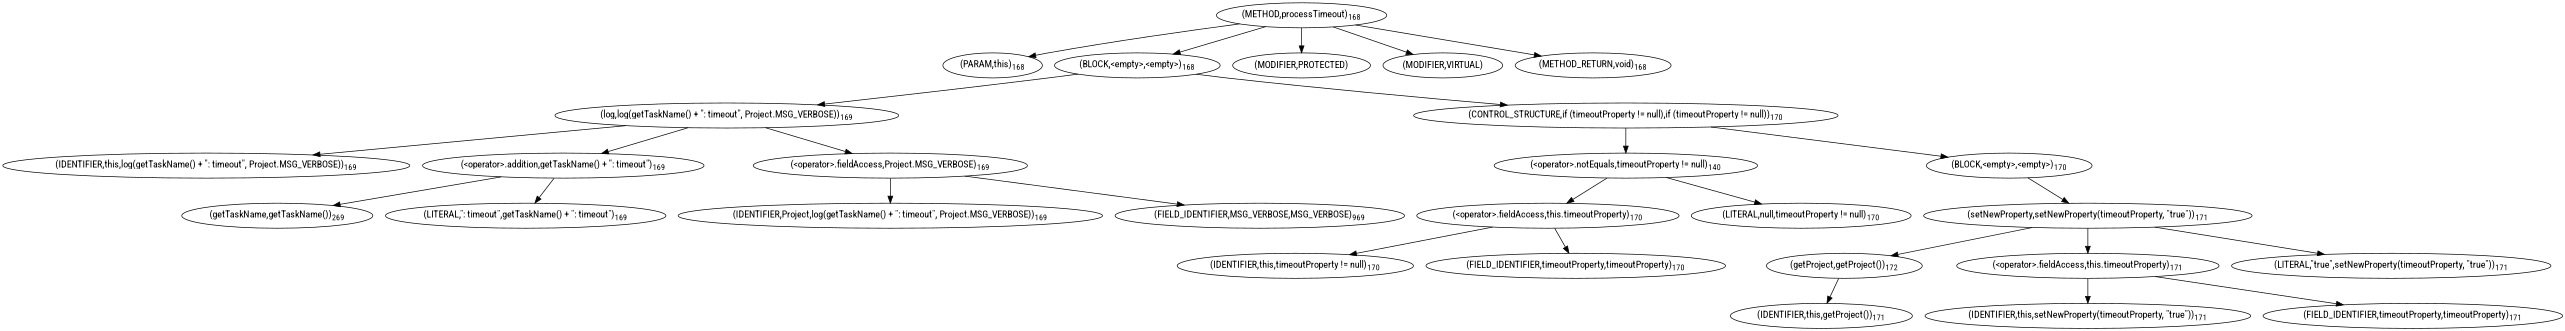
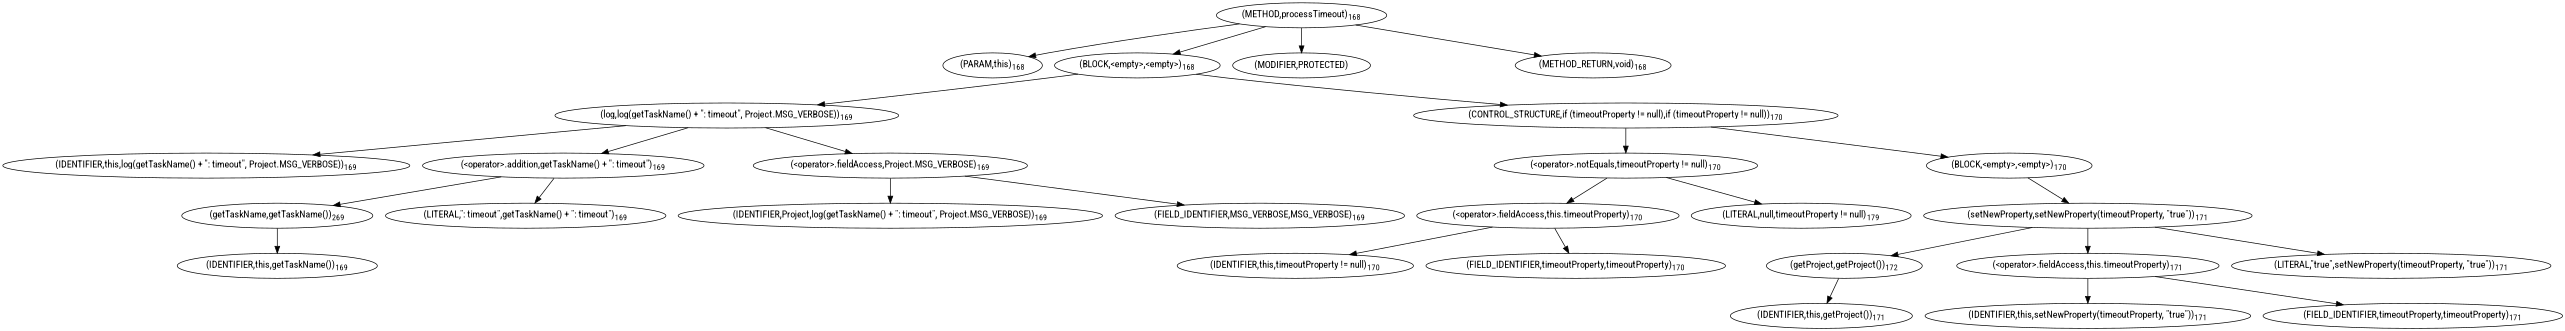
node "(MODIFIER,VIRTUAL)": removed
node "(<operator>.notEquals,timeoutProperty != null)": text "140" -> "170"
node "(FIELD_IDENTIFIER,MSG_VERBOSE,MSG_VERBOSE)": text "969" -> "169"
node "(LITERAL,null,timeoutProperty != null)": text "170" -> "179"
node "(IDENTIFIER,this,getTaskName())": added
